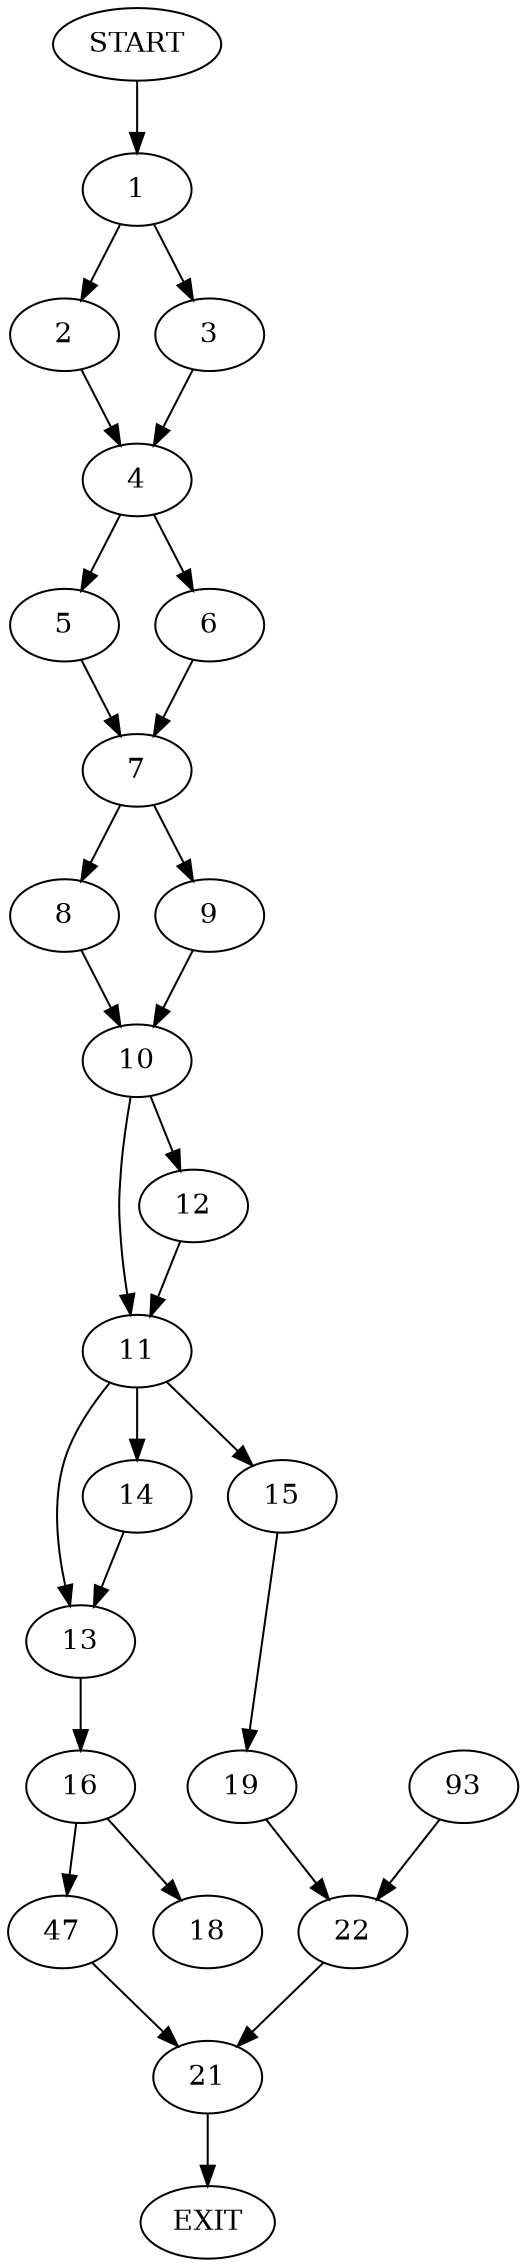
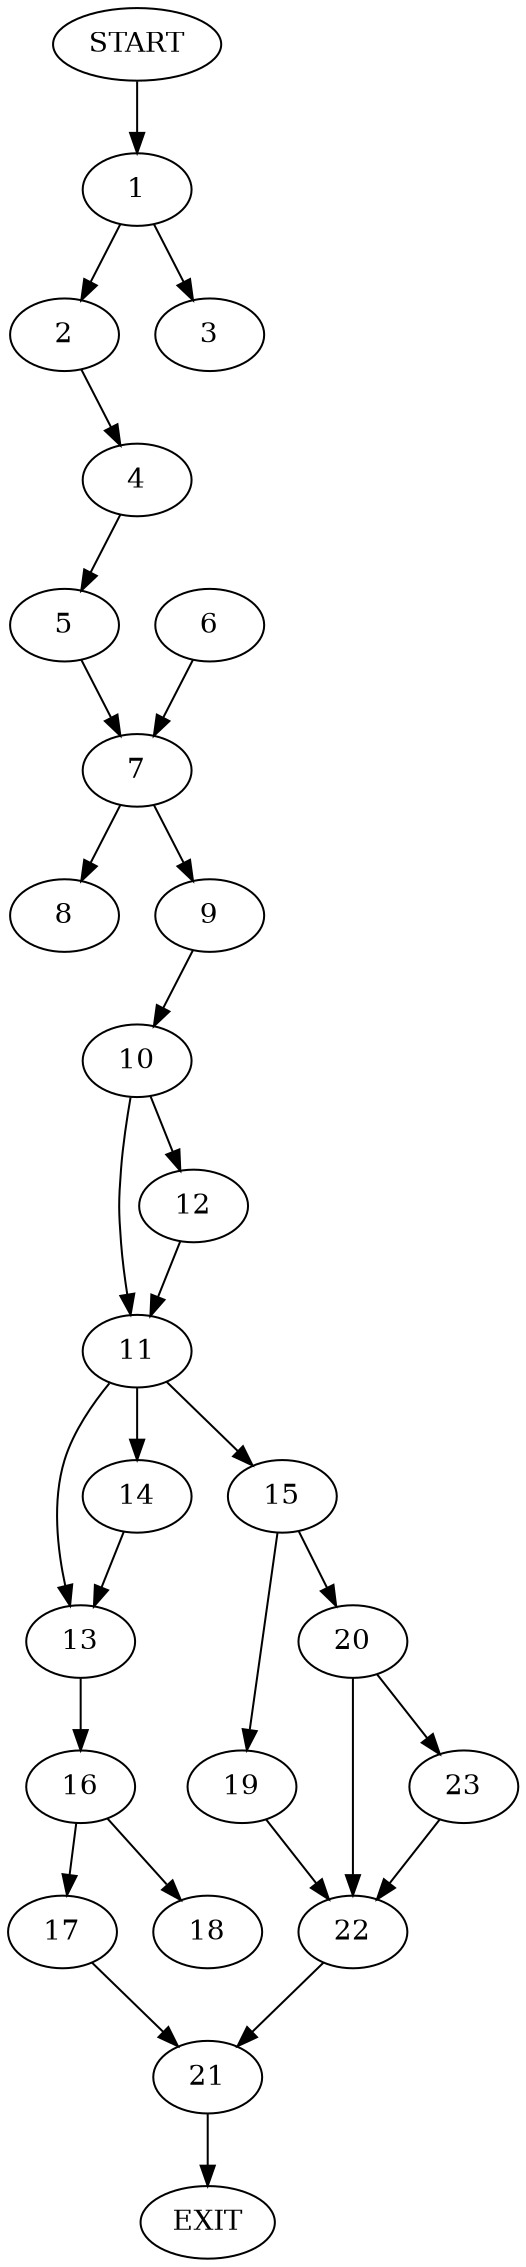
edge "3" -> "4": removed
edge "4" -> "6": removed
edge "8" -> "10": removed
node "20": added
node "93": label "93" -> "23"
node "47": label "47" -> "17"
